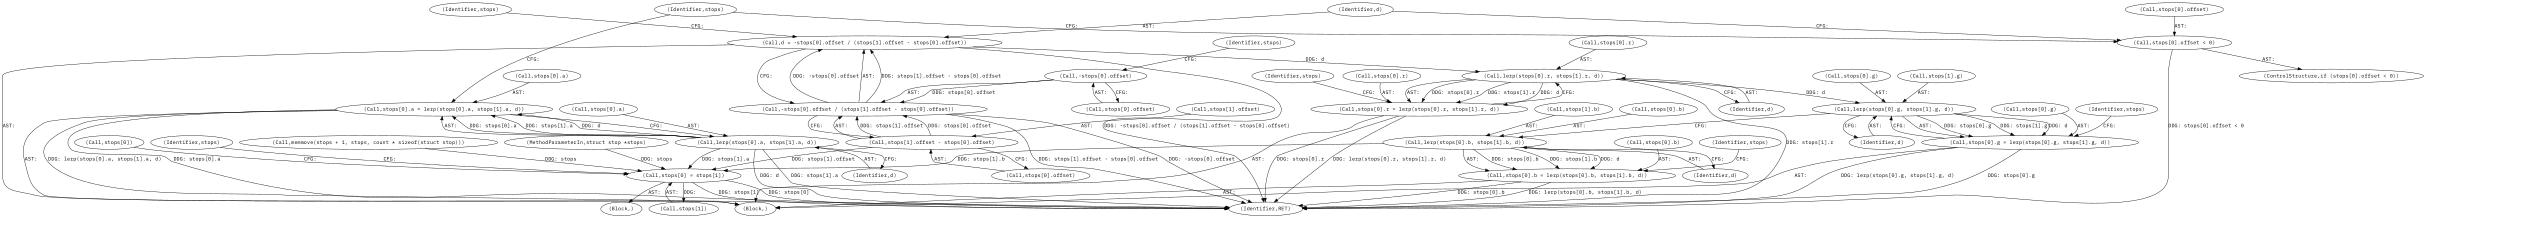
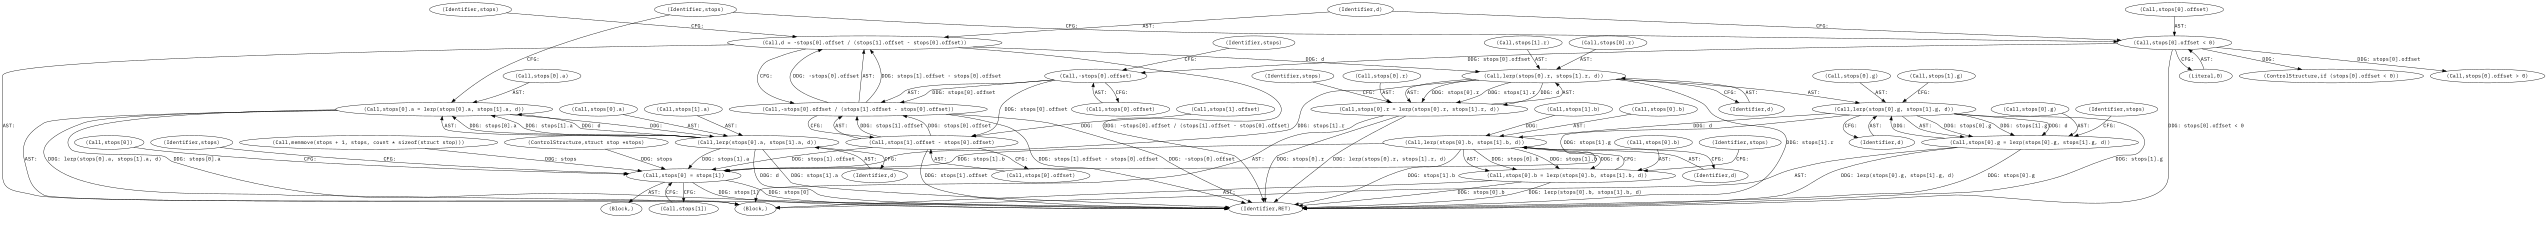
node "(Call,stops[1].r)": added
edge "(Call,stops[0].offset < 0)" -> "(Call,-stops[0].offset)": added, label "DDG: stops[0].offset"
edge "(Call,stops[0].offset < 0)" -> "(ControlStructure,if (stops[0].offset < 0))": label "AST: " -> "DDG: "
node "(Literal,0)": added
node "(Call,stops[0].offset > 0)": added
edge "(Call,stops[0].r = lerp(stops[0].r, stops[1].r, d))" -> "(Call,lerp(stops[0].r, stops[1].r, d))": label "CFG: " -> "AST: "
edge "(Call,lerp(stops[0].r, stops[1].r, d))" -> "(Call,lerp(stops[0].g, stops[1].g, d))": label "DDG: d" -> "AST: "
edge "(Call,stops[1].g)" -> "(Call,lerp(stops[0].g, stops[1].g, d))": label "AST: " -> "CFG: "
edge "(Call,-stops[0].offset)" -> "(Call,stops[1].offset - stops[0].offset)": added, label "DDG: stops[0].offset"
node "(Call,stops[1].a)": added
edge "(Call,stops[0].a = lerp(stops[0].a, stops[1].a, d))" -> "(Call,lerp(stops[0].a, stops[1].a, d))": label "CFG: " -> "DDG: "
edge "(Call,stops[1].offset)" -> "(Call,stops[1].offset - stops[0].offset)": label "AST: " -> "DDG: "
edge "(Call,stops[1].b)" -> "(Call,lerp(stops[0].b, stops[1].b, d))": label "AST: " -> "DDG: "
edge "(Call,lerp(stops[0].g, stops[1].g, d))" -> "(Call,lerp(stops[0].b, stops[1].b, d))": label "CFG: " -> "DDG: d"
edge "(Call,stops[0].g = lerp(stops[0].g, stops[1].g, d))" -> "(Call,lerp(stops[0].g, stops[1].g, d))": label "CFG: " -> "DDG: "
node "(MethodParameterIn,struct stop *stops)": label "(MethodParameterIn,struct stop *stops)" -> "(ControlStructure,struct stop *stops)"
edge "(Call,lerp(stops[0].r, stops[1].r, d))" -> "(Call,stops[0] = stops[1])": added, label "DDG: stops[1].r"
edge "(Call,stops[0].b = lerp(stops[0].b, stops[1].b, d))" -> "(Call,lerp(stops[0].b, stops[1].b, d))": added, label "CFG:"
edge "(Call,lerp(stops[0].g, stops[1].g, d))" -> "(Call,stops[0] = stops[1])": added, label "DDG: stops[1].g"
edge "(Call,lerp(stops[0].b, stops[1].b, d))" -> "(Identifier,RET)": added, label "DDG: stops[1].b"
edge "(Call,stops[1])" -> "(Call,stops[0] = stops[1])": label "AST: " -> "CFG: "
edge "(Call,stops[0] = stops[1])" -> "(Call,stops[1])": label "DDG: " -> "CFG: "
edge "(Call,lerp(stops[0].g, stops[1].g, d))" -> "(Identifier,RET)": added, label "DDG: stops[1].g"
edge "(Call,stops[1].offset - stops[0].offset)" -> "(Identifier,RET)": added, label "DDG: stops[1].offset"
